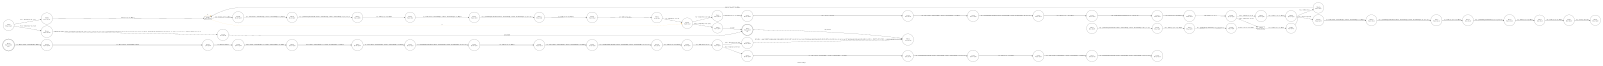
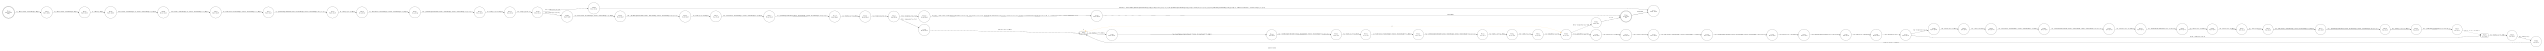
node "N82939 (rp:42, ep:42)": added
edge "N82976 (rp:7, ep:19)" -> "N82977 (rp:6, ep:18)": added, label "%58 = load %struct._XcursorImage*, %struct._XcursorImage** %4, align 8"
